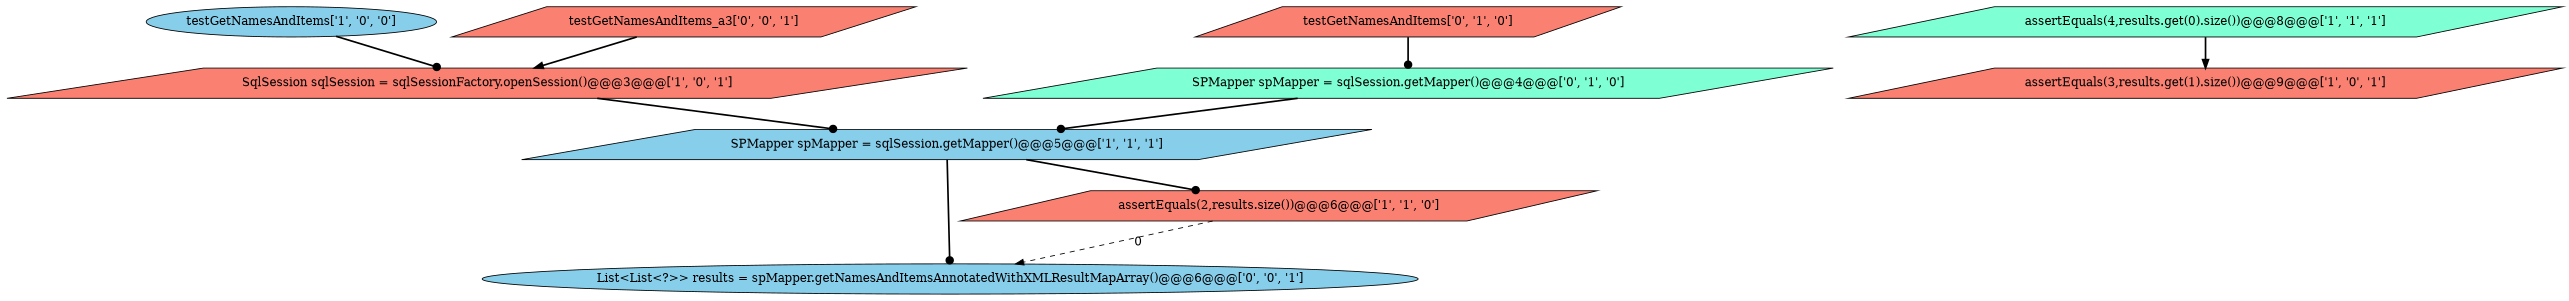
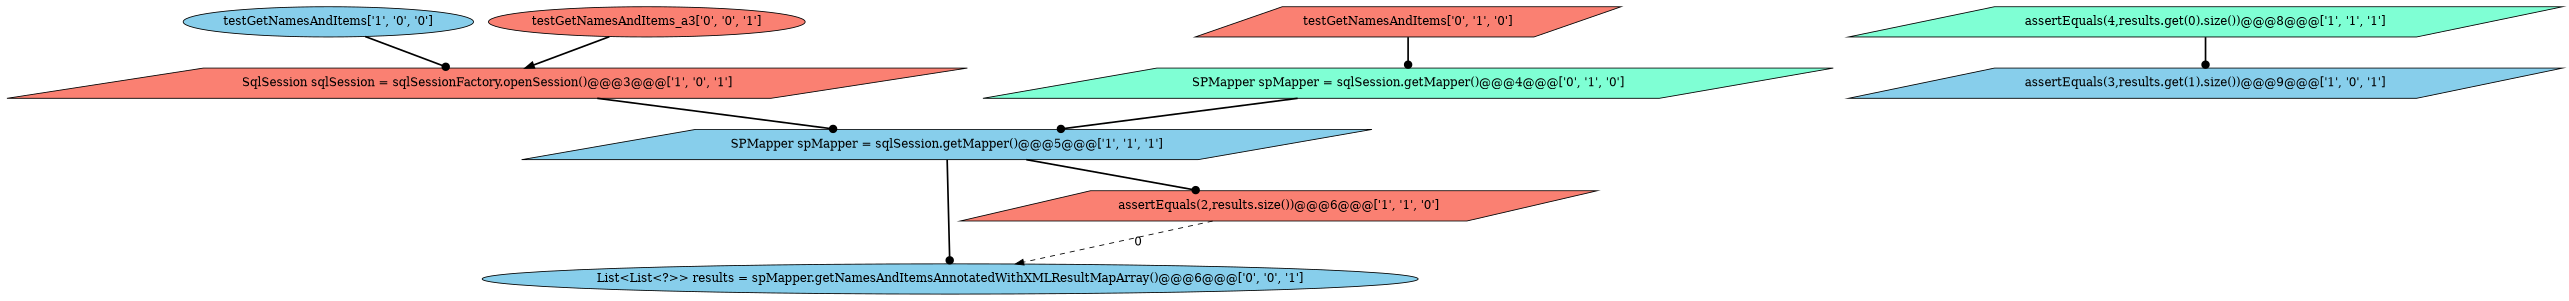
node "testGetNamesAndItems_a3['0', '0', '1']": shape parallelogram -> ellipse
edge "assertEquals(4,results.get(0).size())@@@8@@@['1', '1', '1']" -> "assertEquals(3,results.get(1).size())@@@9@@@['1', '0', '1']": arrowhead normal -> dot
node "assertEquals(3,results.get(1).size())@@@9@@@['1', '0', '1']": fillcolor salmon -> skyblue
